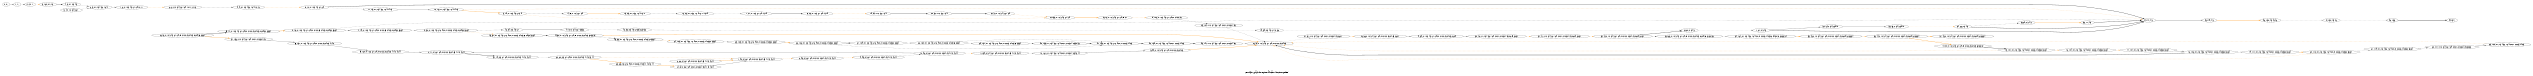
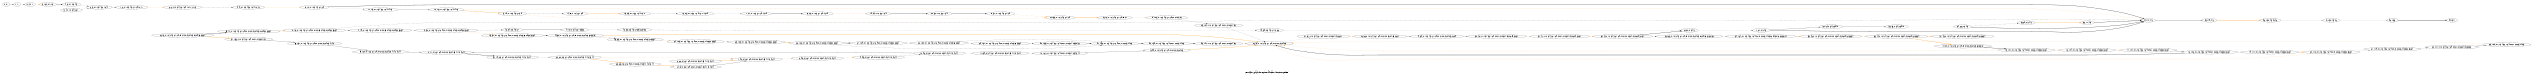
node "22, 31: 0 1 2 3 4 5 6 7 8 9": label "22, 31: 0 1 2 3 4 5 6 7 8 9" -> "21, 31: 0 1 2 3 4 5 6 7 8 9"
